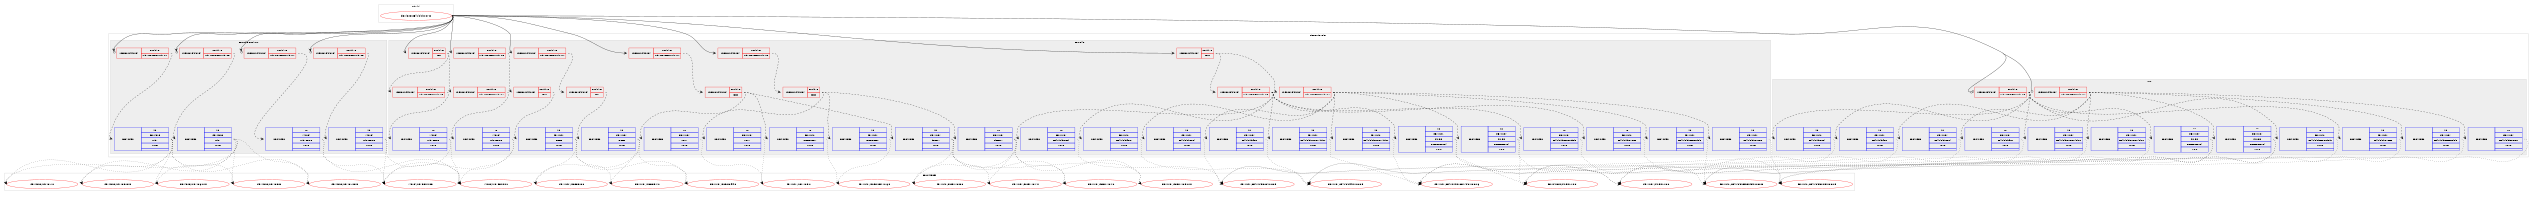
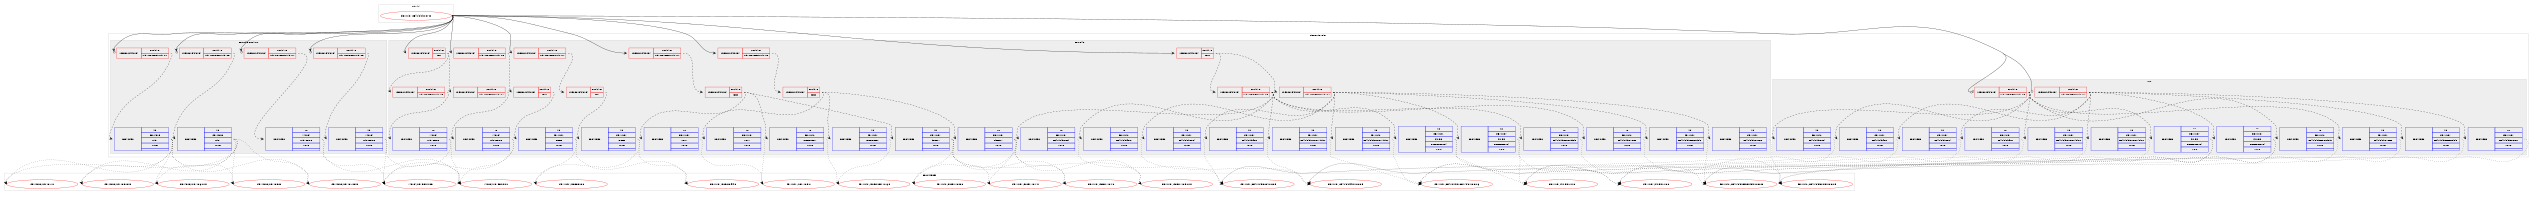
node "dev-lang/celluloid-0.17.3": label "dev-lang/celluloid-0.17.3" -> "dev-ruby/celluloid-0.17.3"
node "dev-ruby/rspec-3.7.0": removed
node "dev-timers/timers-4.1.2": label "dev-timers/timers-4.1.2" -> "dev-ruby/timers-4.1.2"
